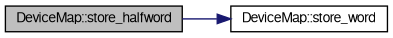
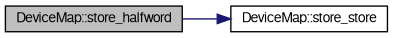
node "DeviceMap::store_word": label "DeviceMap::store_word" -> "DeviceMap::store_store"
